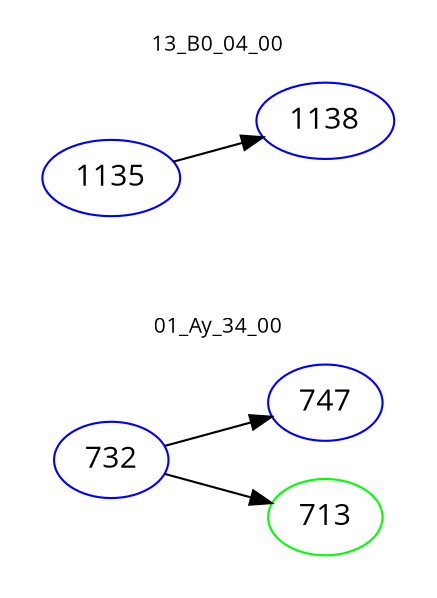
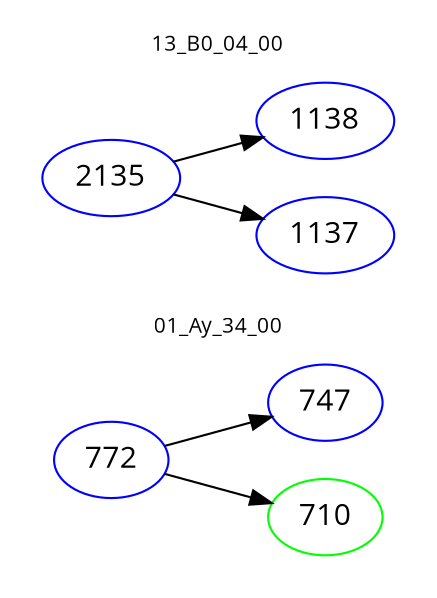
node "1135": label "1135" -> "2135"
node "1137": added
node "732": label "732" -> "772"
node "713": label "713" -> "710"
